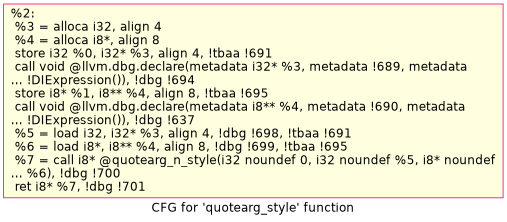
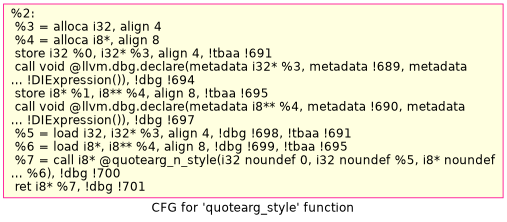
node "%2:": text "... !DIExpression()), !dbg !637" -> "... !DIExpression()), !dbg !697"
